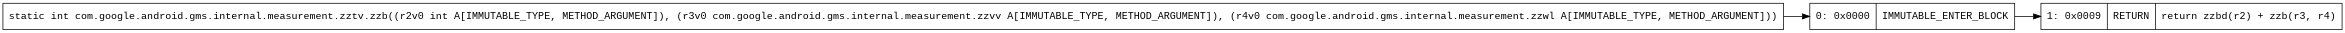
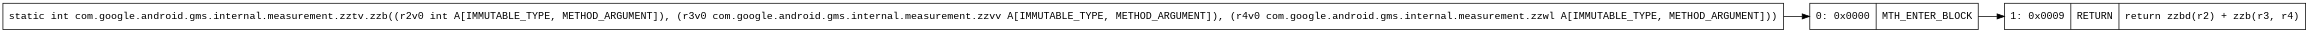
node "0: 0x0000": text "IMMUTABLE_ENTER_BLOCK" -> "MTH_ENTER_BLOCK"
